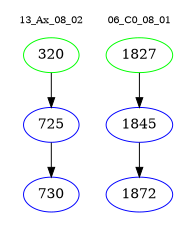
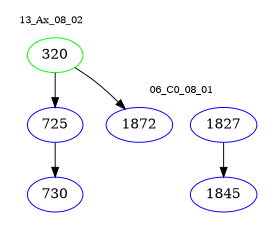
node "1827": color green -> blue
edge "1845" -> "1872": now "320" -> "1872"
